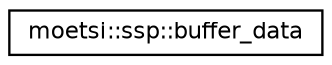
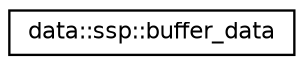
node "moetsi::ssp::buffer_data": label "moetsi::ssp::buffer_data" -> "data::ssp::buffer_data"
